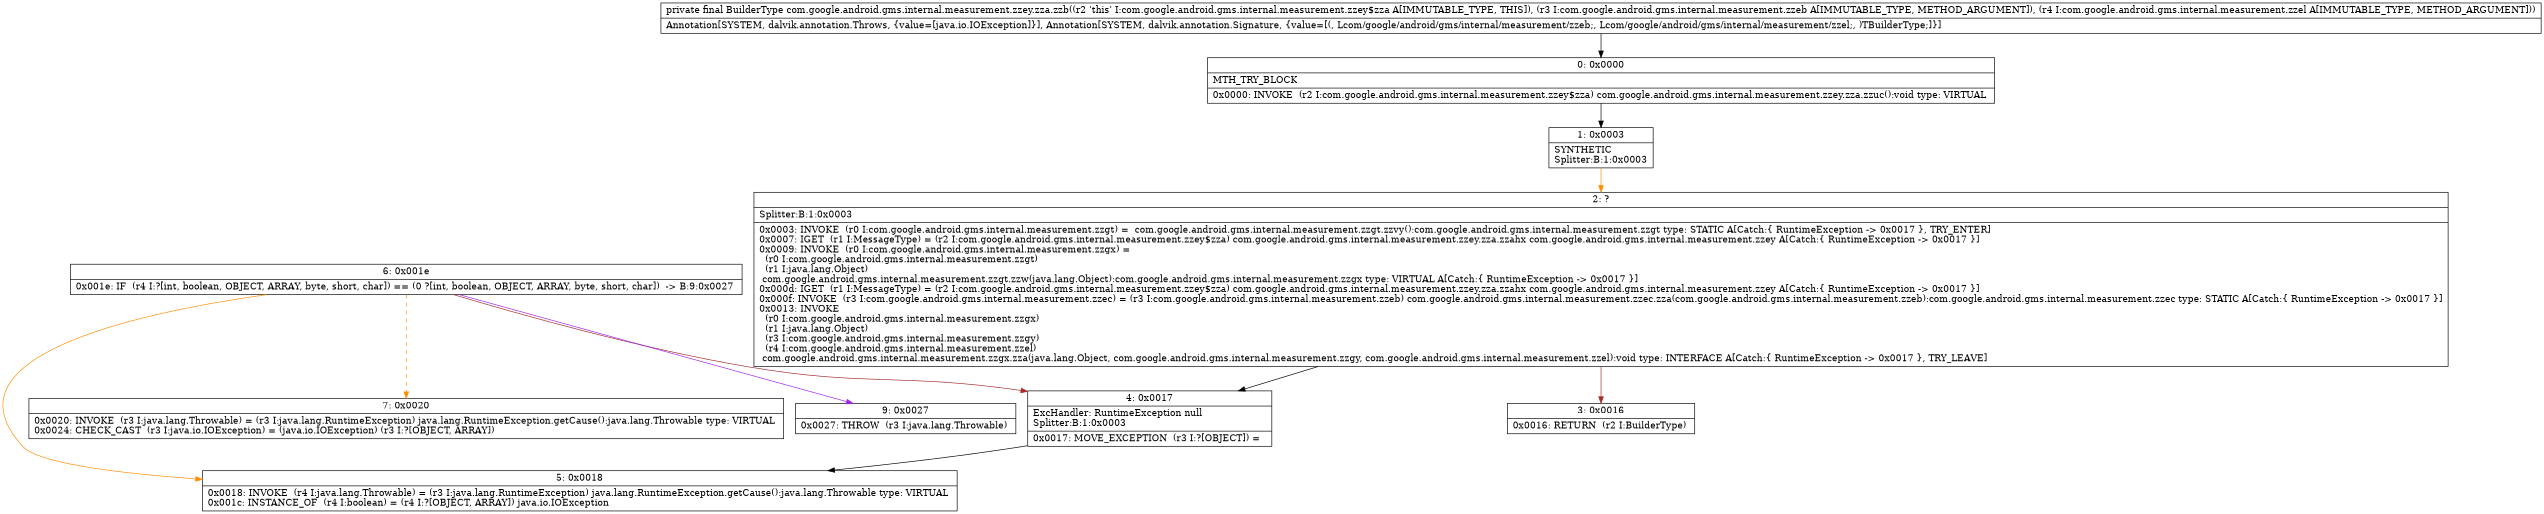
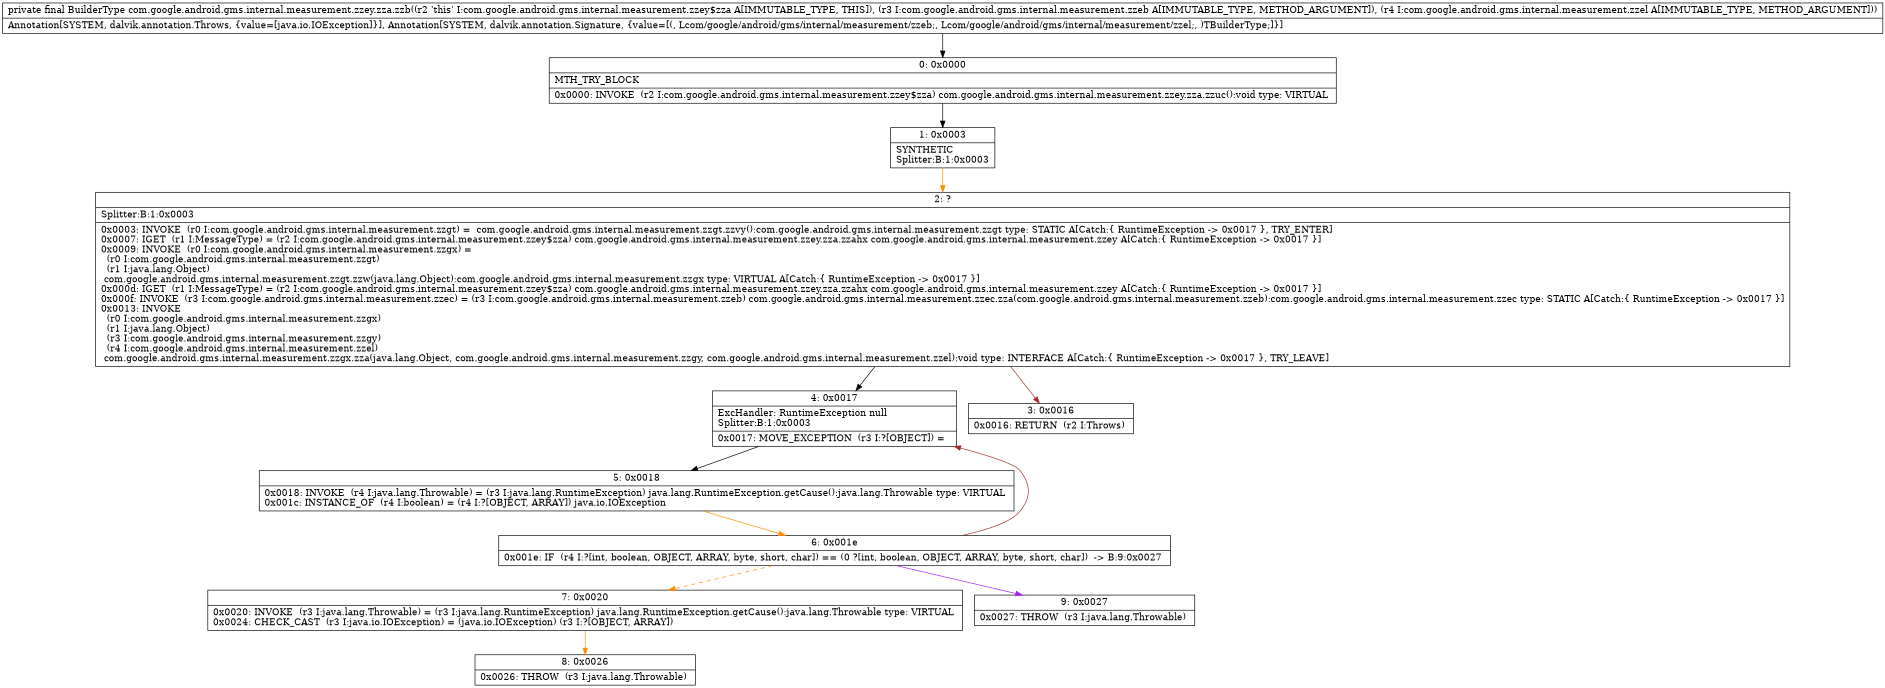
edge "6: 0x001e" -> "5: 0x0018": reversed
node "3: 0x0016": text "0x0016: RETURN  (r2 I:BuilderType)" -> "0x0016: RETURN  (r2 I:Throws)"
node "8: 0x0026": added
